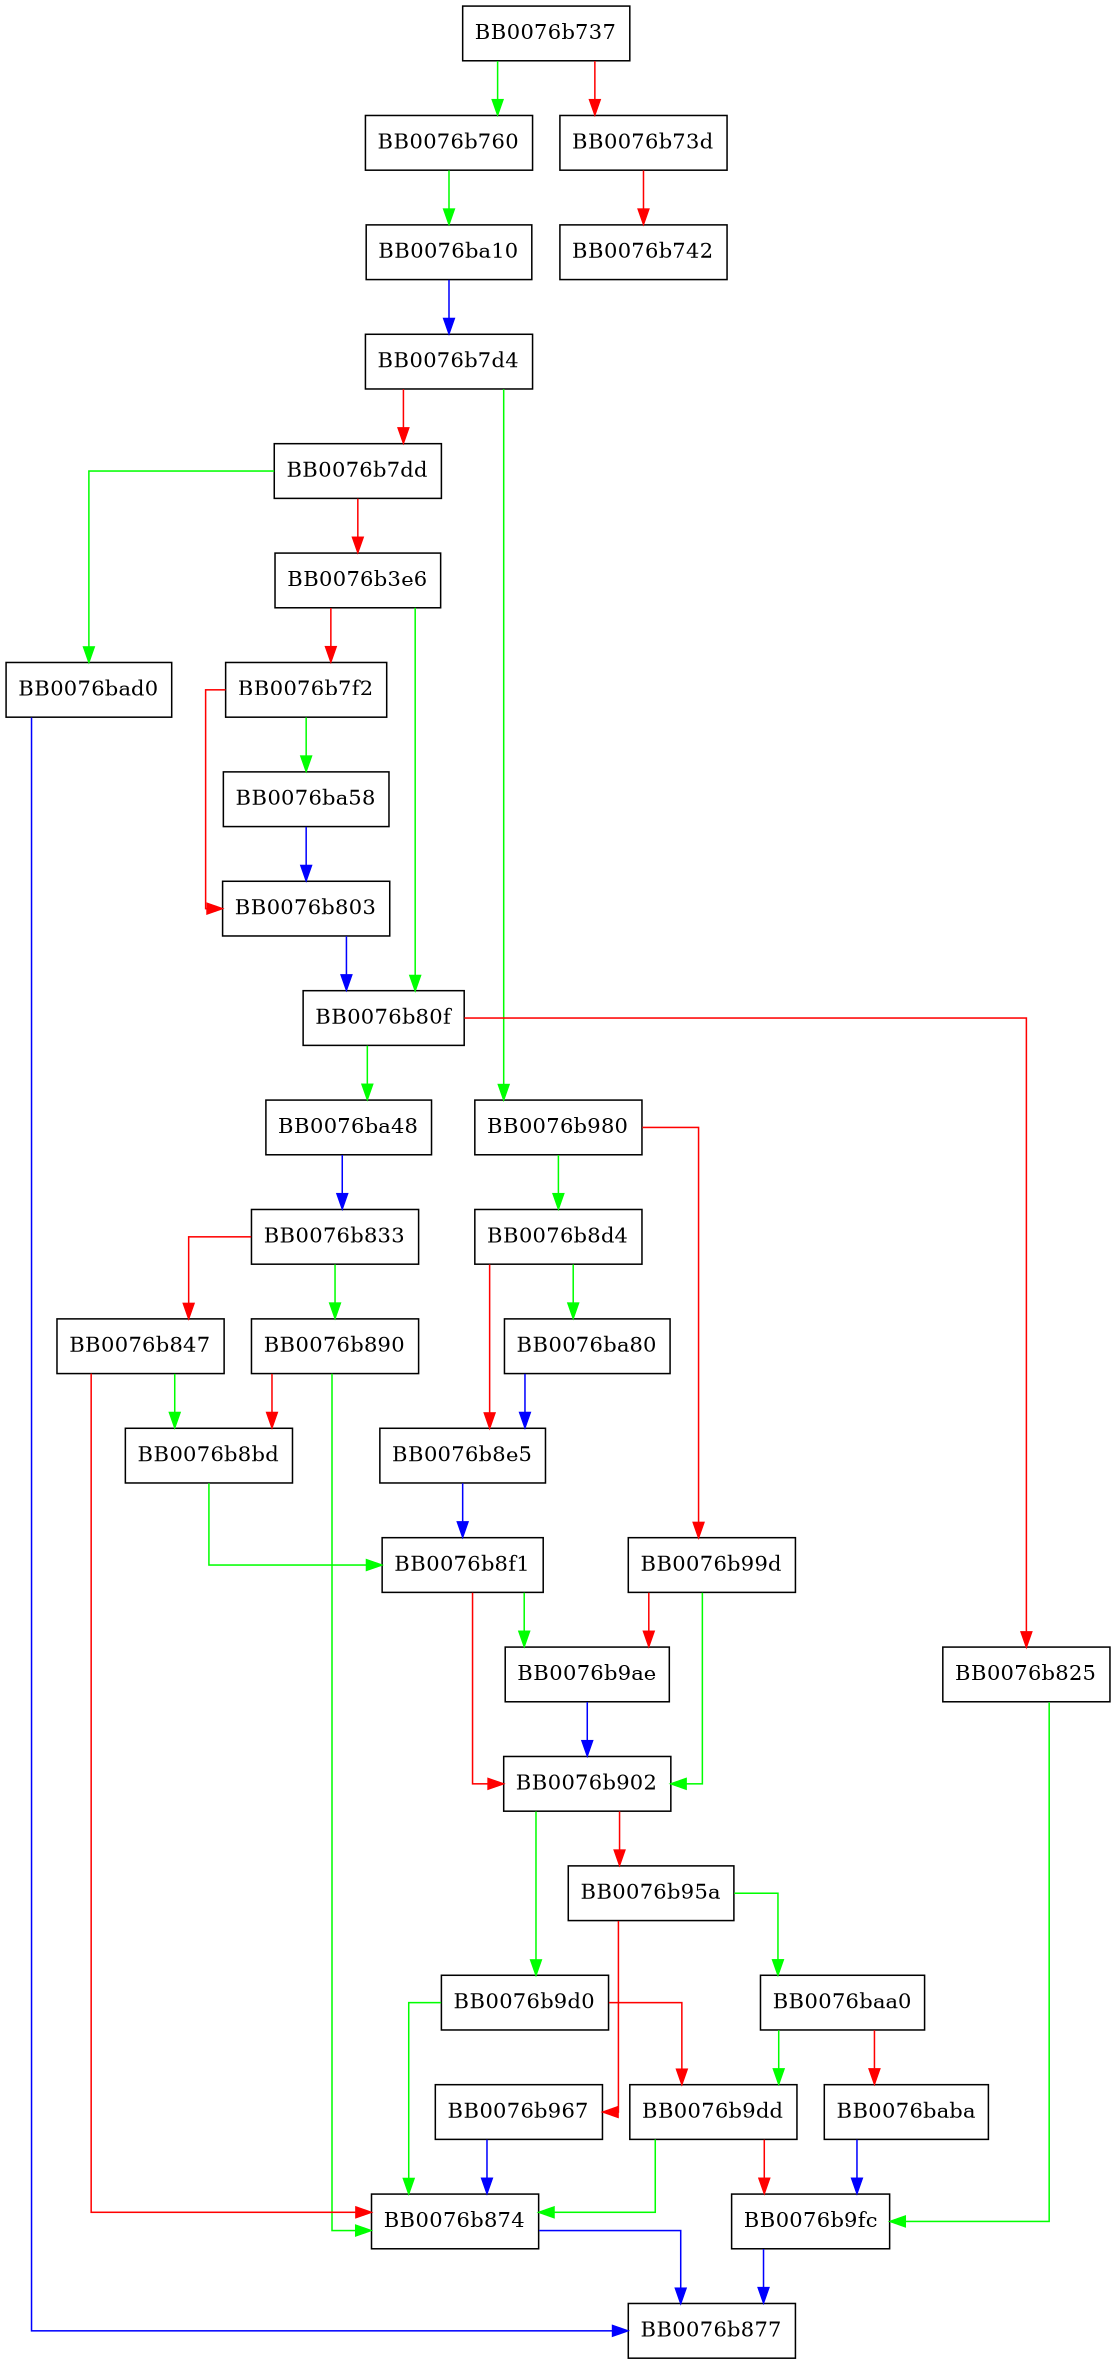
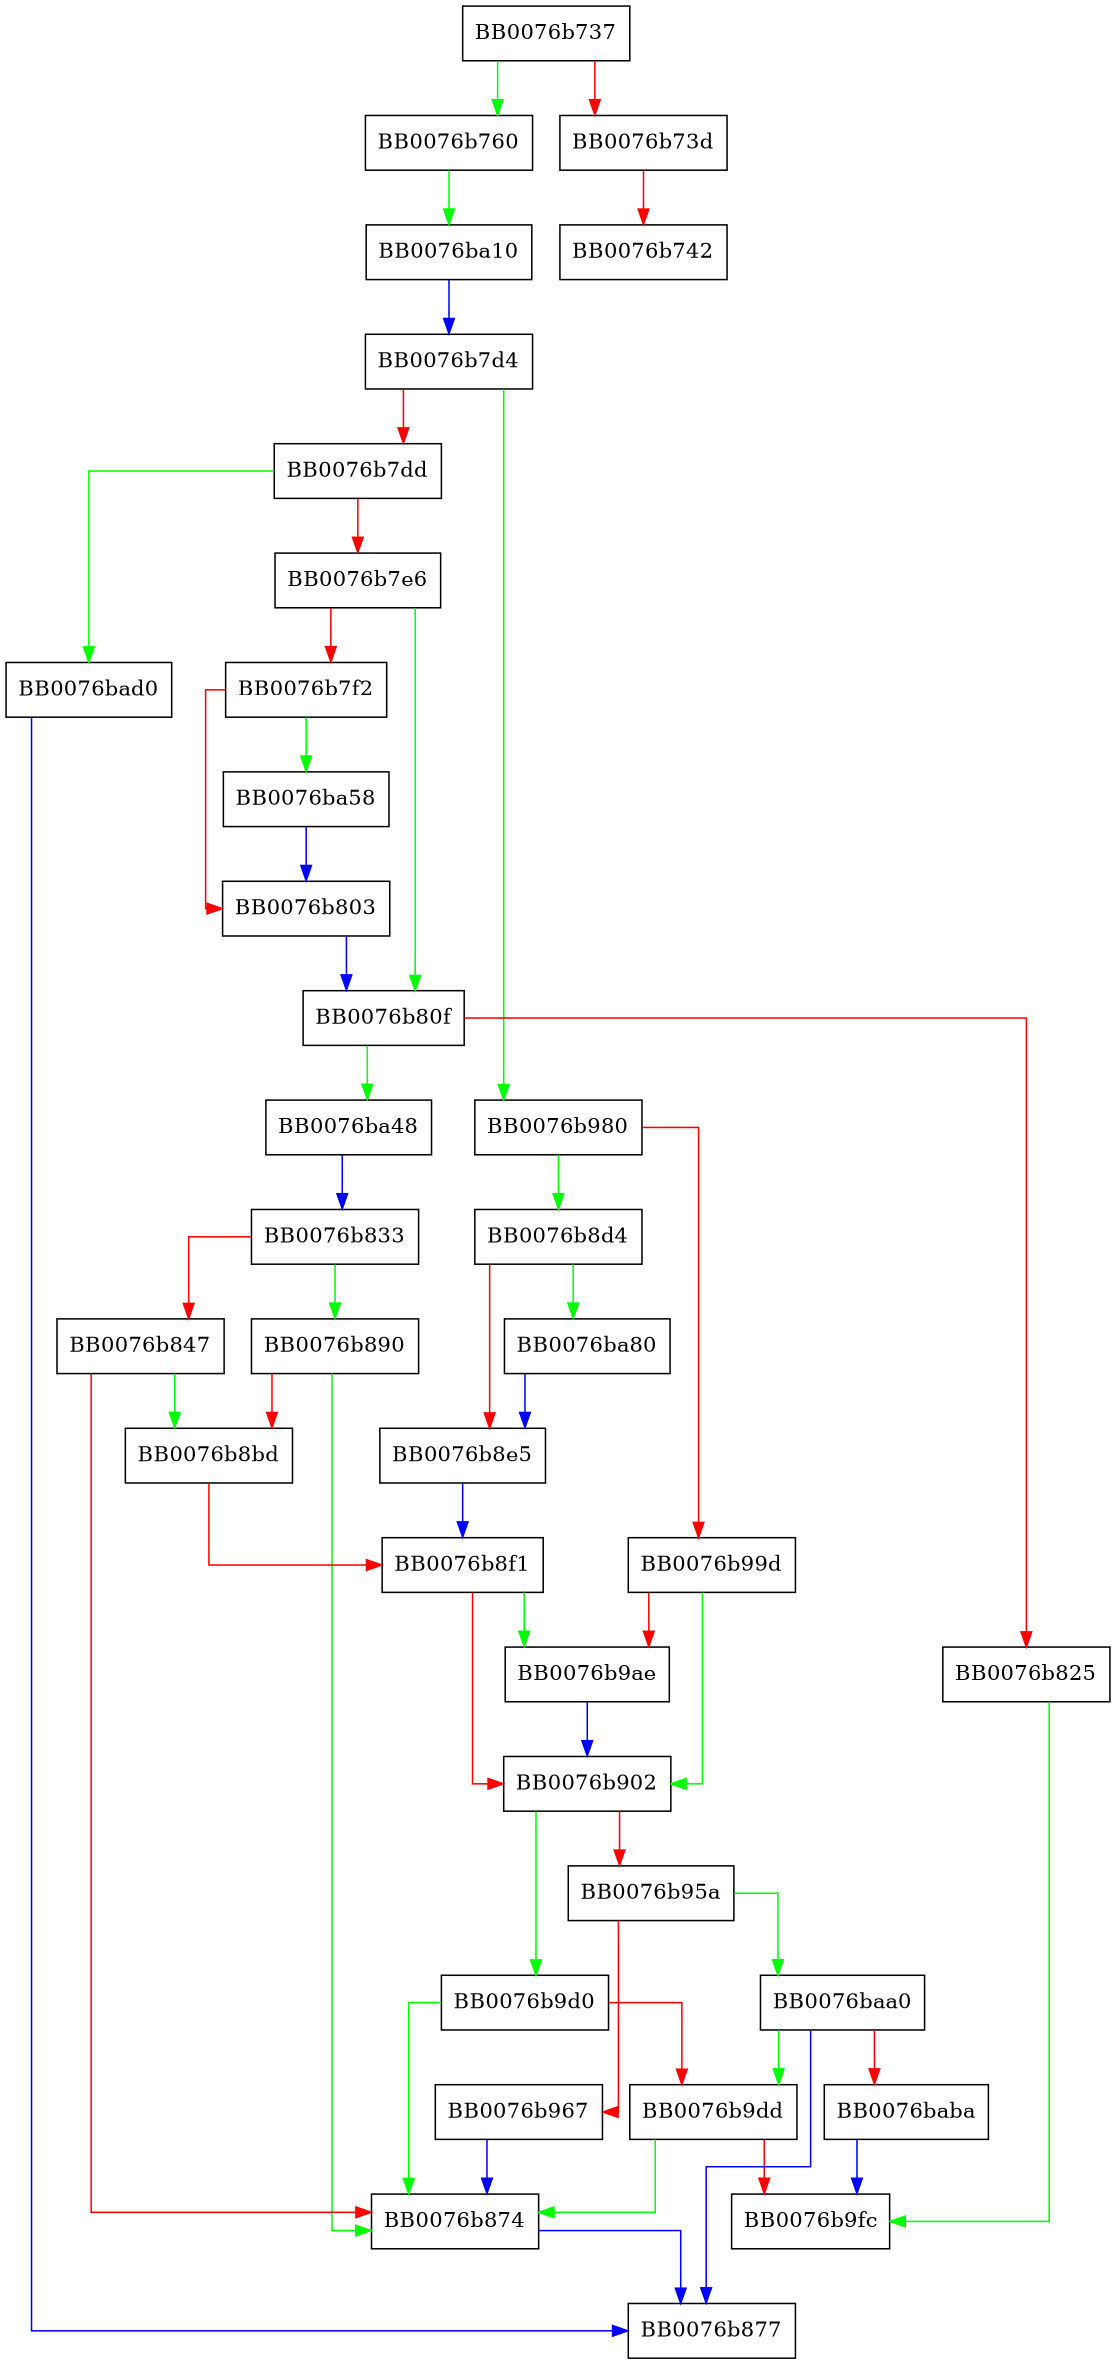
node "BB0076b3e6": label "BB0076b3e6" -> "BB0076b7e6"
edge "BB0076b8bd" -> "BB0076b8f1": color green -> red
edge "BB0076b9fc" -> "BB0076b877": now "BB0076baa0" -> "BB0076b877"
